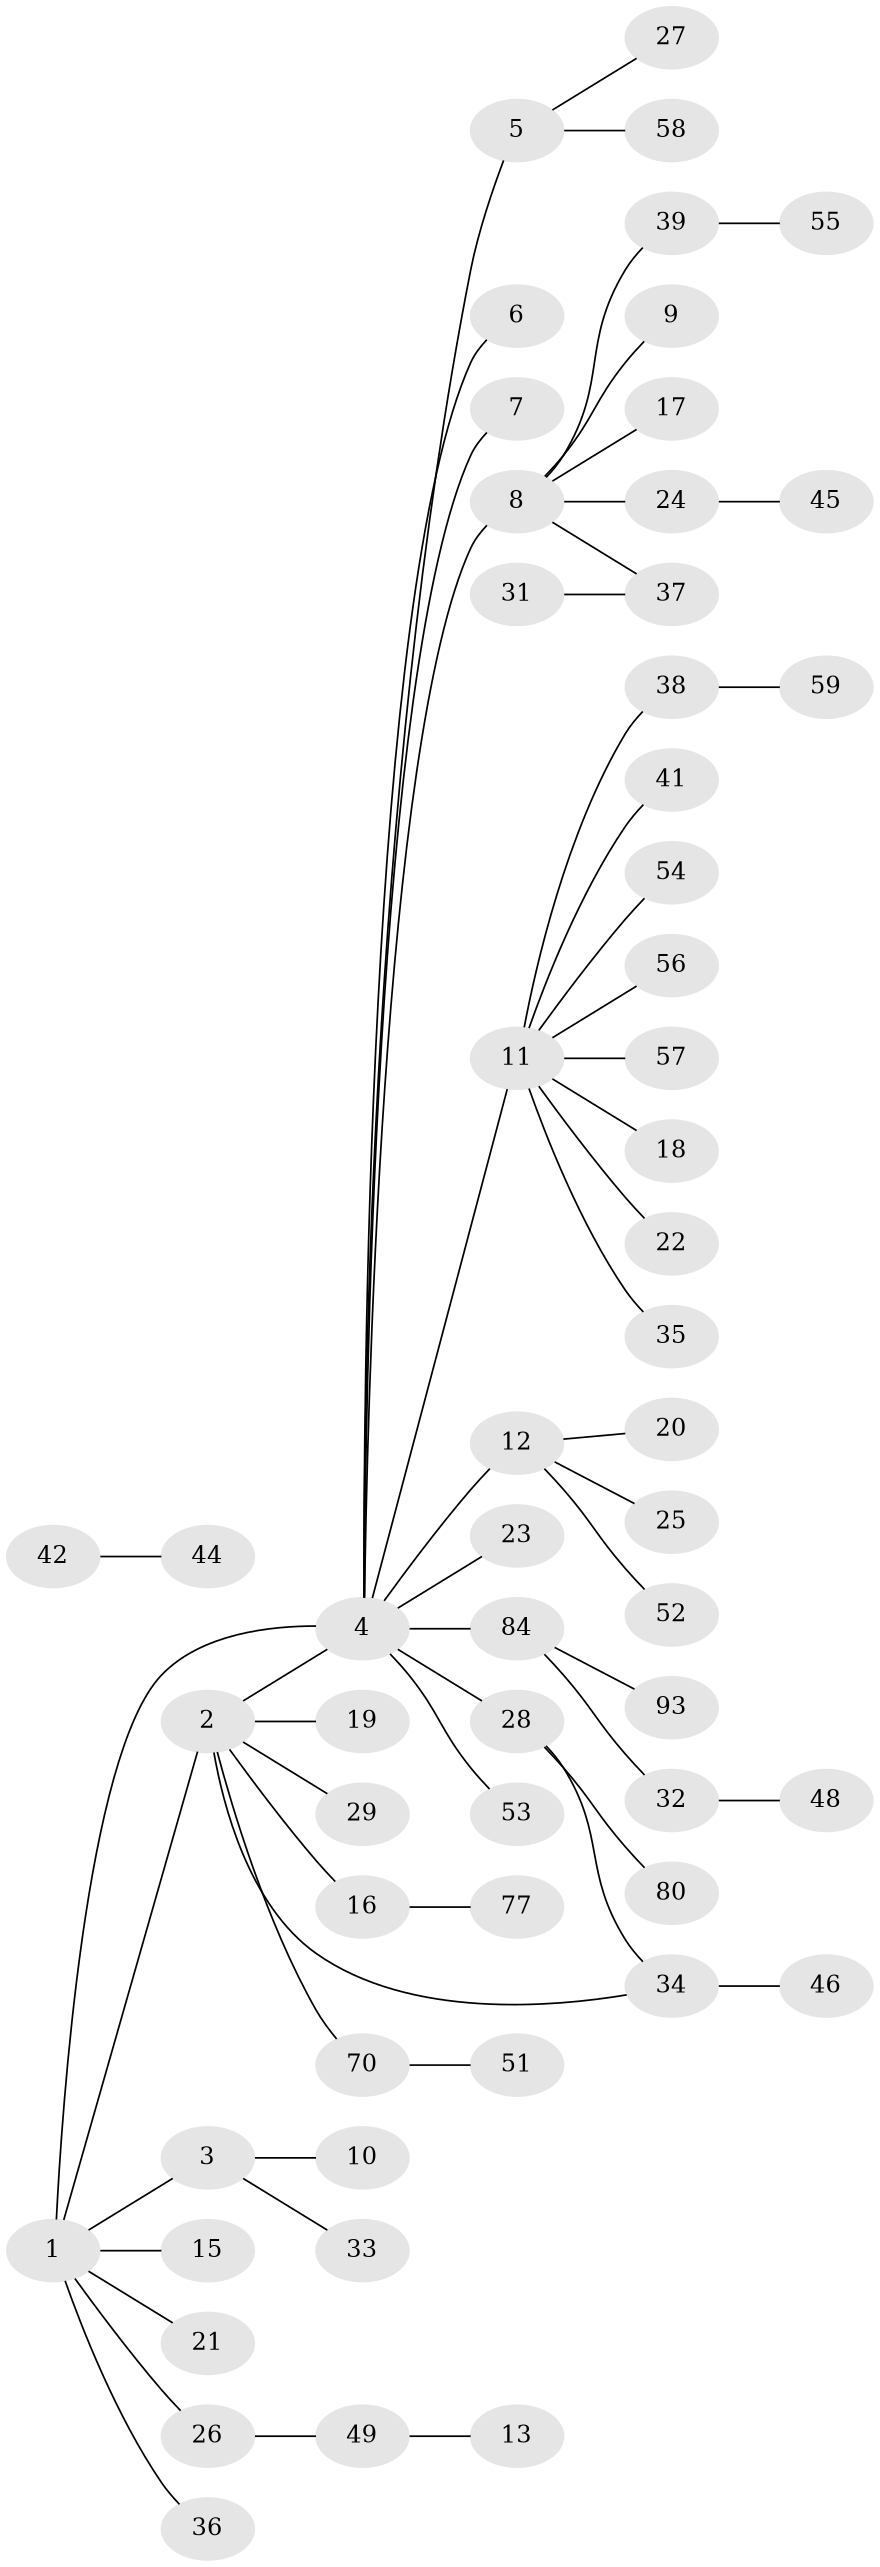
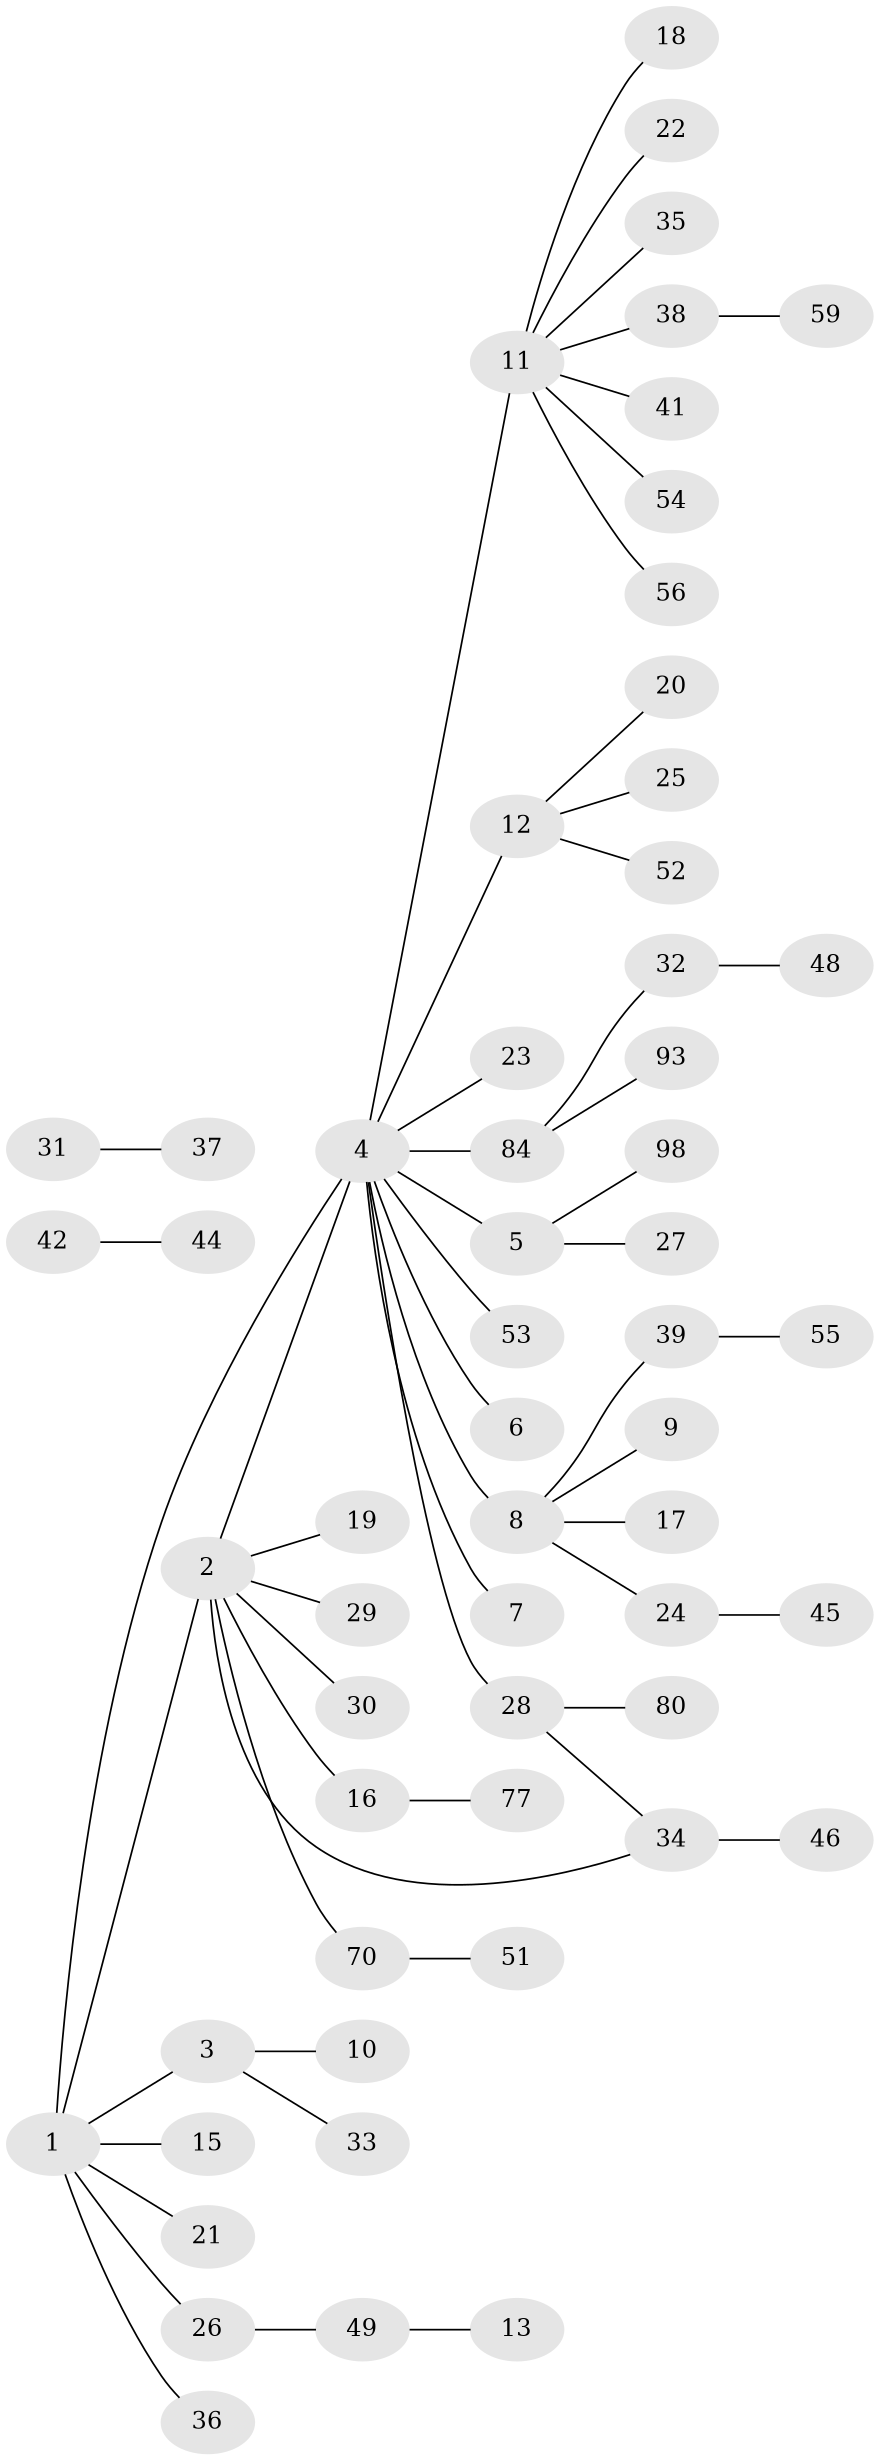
node "58": label "58" -> "98"
edge "8" -- "37": removed
node "57": removed
node "30": added
